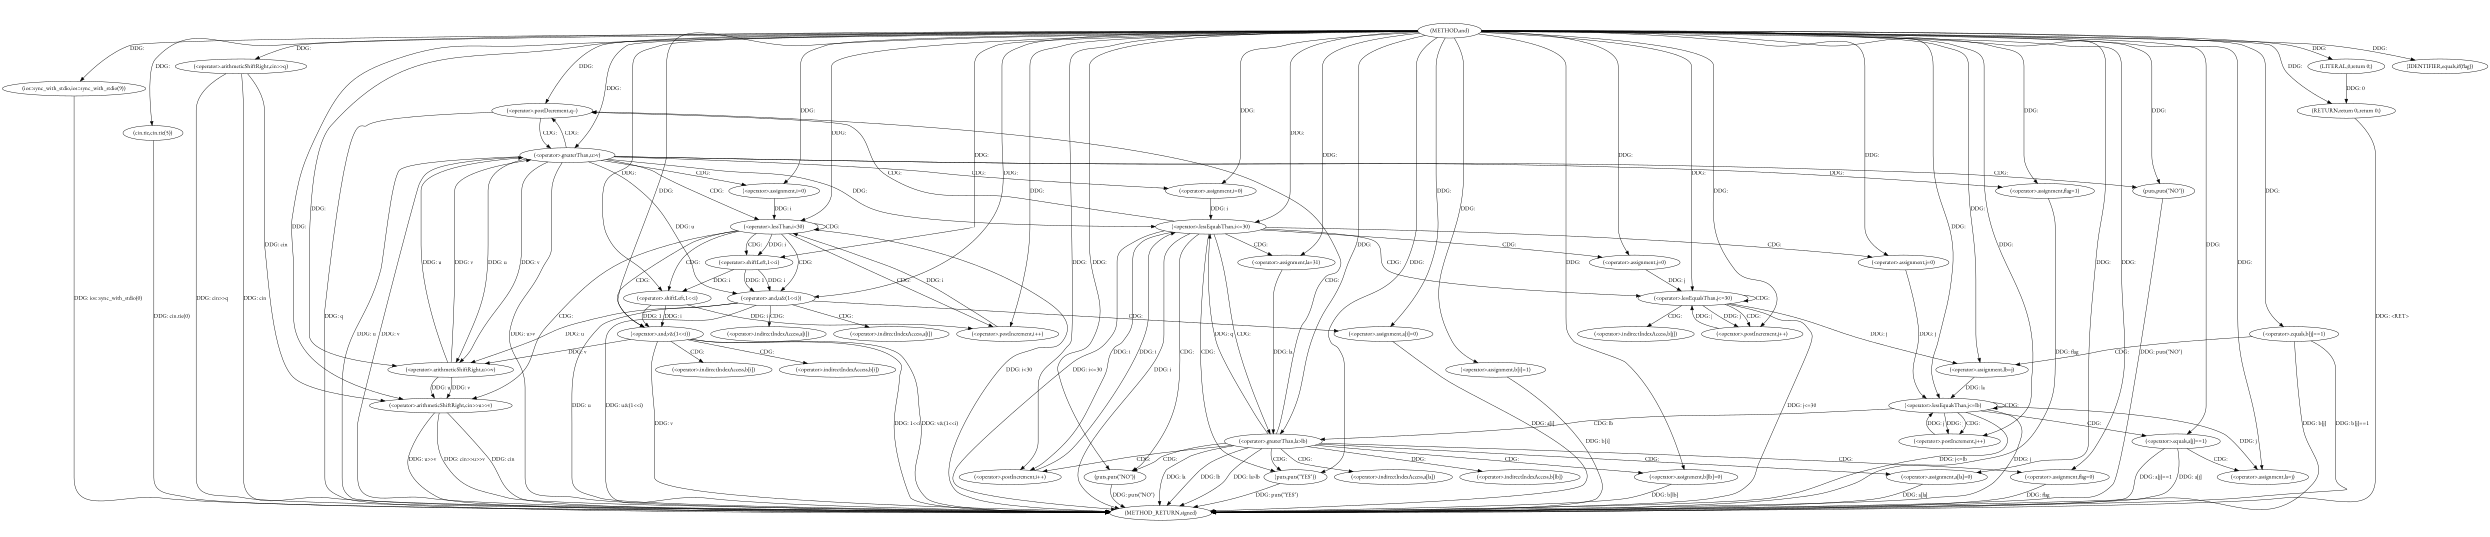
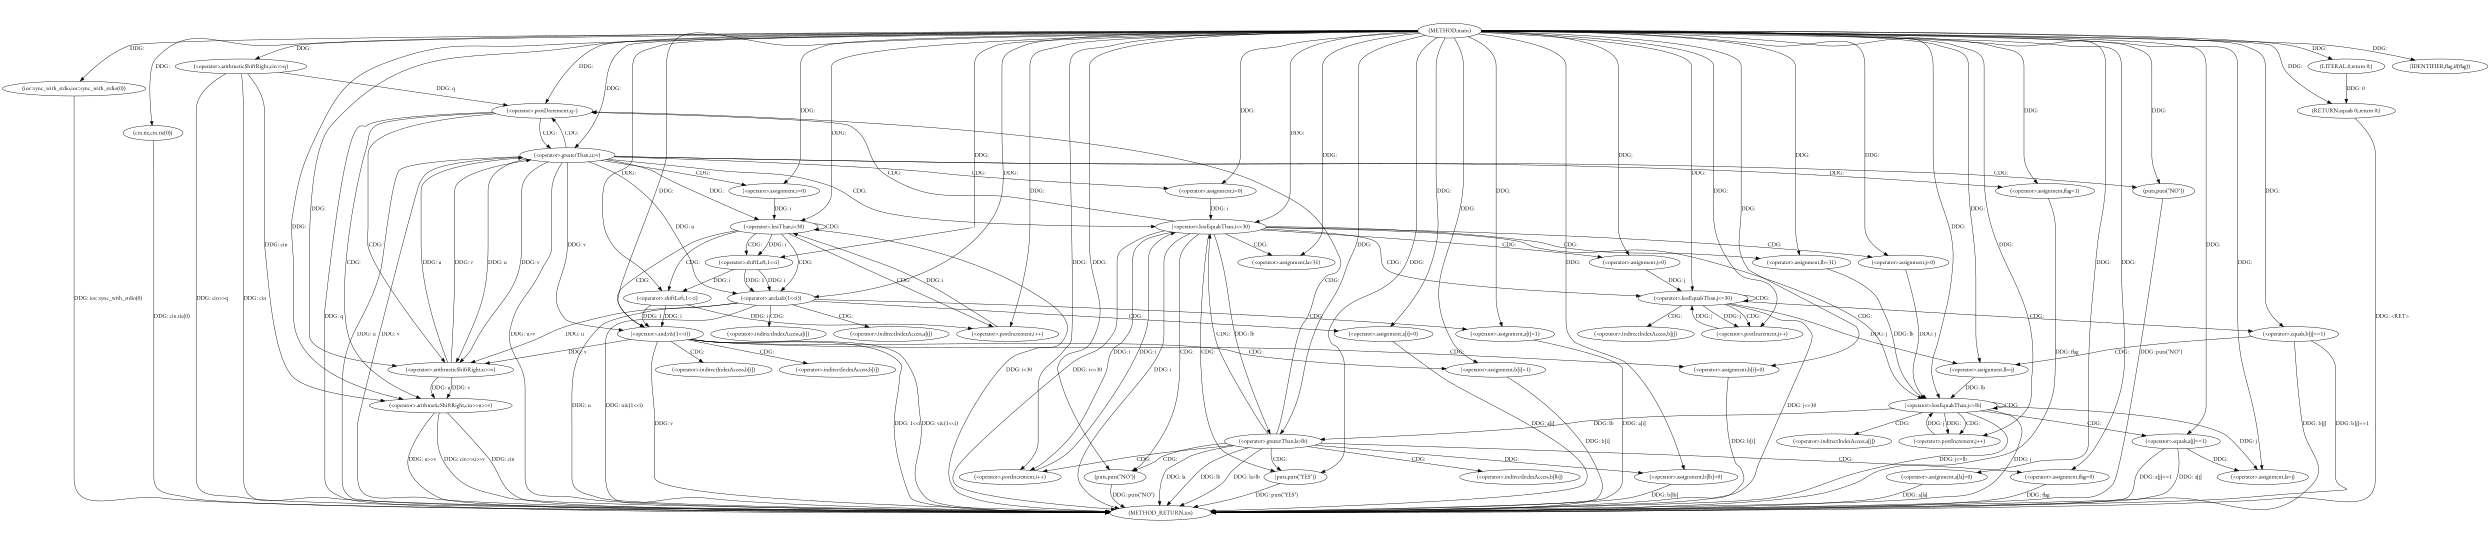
node "(METHOD,and)": label "(METHOD,and)" -> "(METHOD,main)"
node "(IDENTIFIER,equals,if(flag))": label "(IDENTIFIER,equals,if(flag))" -> "(IDENTIFIER,flag,if(flag))"
node "(ios::sync_with_stdio,ios::sync_with_stdio(9))": label "(ios::sync_with_stdio,ios::sync_with_stdio(9))" -> "(ios::sync_with_stdio,ios::sync_with_stdio(0))"
edge "(<operator>.arithmeticShiftRight,cin>>q)" -> "(<operator>.postDecrement,q--)": added, label "DDG: q"
node "(RETURN,return 0;,return 0;)": label "(RETURN,return 0;,return 0;)" -> "(RETURN,equals 0;,return 0;)"
node "(cin.tie,cin.tie(5))": label "(cin.tie,cin.tie(5))" -> "(cin.tie,cin.tie(0))"
edge "(<operator>.greaterThan,u>v)" -> "(<operator>.lessThan,i<30)": label "CDG: " -> "DDG: "
edge "(<operator>.greaterThan,u>v)" -> "(<operator>.lessEqualsThan,i<=30)": label "DDG: " -> "CDG: "
edge "(<operator>.postDecrement,q--)" -> "(<operator>.arithmeticShiftRight,u>>v)": added, label "CDG:"
edge "(<operator>.lessEqualsThan,i<=30)" -> "(<operator>.lessEqualsThan,j<=lb)": added, label "CDG:"
node "(<operator>.assignment,lb=31)": added
edge "(<operator>.greaterThan,u>v)" -> "(<operator>.and,v&(1<<i))": added, label "DDG: v"
edge "(<operator>.lessThan,i<30)" -> "(<operator>.arithmeticShiftRight,cin>>u>>v)": now "(<operator>.postDecrement,q--)" -> "(<operator>.arithmeticShiftRight,cin>>u>>v)"
edge "(<operator>.lessEqualsThan,j<=30)" -> "(<operator>.equals,b[j]==1)": added, label "CDG:"
edge "(<operator>.greaterThan,la>lb)" -> "(<operator>.lessEqualsThan,i<=30)": label "DDG: q" -> "CDG: "
edge "(<operator>.lessEqualsThan,i<=30)" -> "(<operator>.greaterThan,la>lb)": label "CDG: " -> "DDG: lb"
node "(<operator>.assignment,a[i]=1)": added
edge "(<operator>.and,v&(1<<i))" -> "(<operator>.assignment,b[i]=1)": added, label "CDG:"
edge "(<operator>.assignment,la=31)" -> "(<operator>.greaterThan,la>lb)": removed, label "DDG: la"
node "(<operator>.assignment,b[i]=0)": added
edge "(<operator>.assignment,lb=j)" -> "(<operator>.lessEqualsThan,j<=lb)": label "DDG: la" -> "DDG: lb"
edge "(<operator>.lessEqualsThan,j<=lb)" -> "(<operator>.greaterThan,la>lb)": label "CDG: lb" -> "DDG: lb"
node "(<operator>.indirectIndexAccess,a[j])": added
edge "(<operator>.greaterThan,la>lb)" -> "(<operator>.indirectIndexAccess,b[lb])": label "DDG: " -> "CDG: "
edge "(<operator>.greaterThan,la>lb)" -> "(<operator>.assignment,b[lb]=0)": label "CDG: " -> "DDG: "
edge "(<operator>.greaterThan,la>lb)" -> "(<operator>.assignment,a[la]=0)": removed, label "CDG:"
edge "(<operator>.equals,a[j]==1)" -> "(<operator>.assignment,la=j)": label "CDG: " -> "DDG: "
node "(<operator>.indirectIndexAccess,a[la])": removed
node "(METHOD_RETURN,signed)": label "(METHOD_RETURN,signed)" -> "(METHOD_RETURN,ios)"
